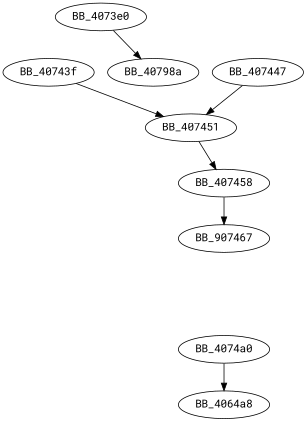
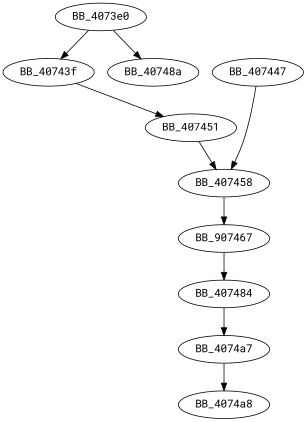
edge "BB_4073e0" -> "BB_40743f": added
node "BB_40798a": label "BB_40798a" -> "BB_40748a"
edge "BB_407447" -> "BB_407451": now "BB_407447" -> "BB_407458"
node "BB_407484": added
node "BB_4074a0": label "BB_4074a0" -> "BB_4074a7"
node "BB_4064a8": label "BB_4064a8" -> "BB_4074a8"
